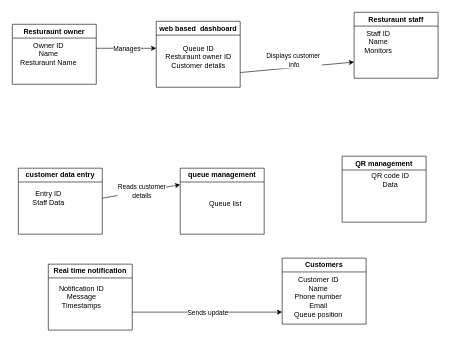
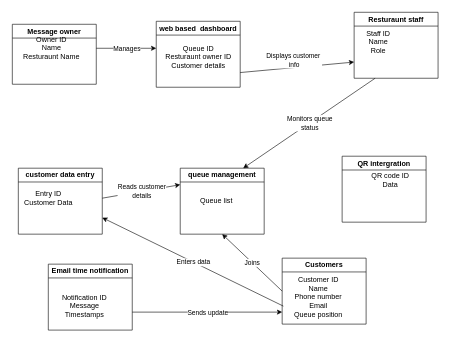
node "Resturaunt owner": label "Resturaunt owner" -> "Message owner"
node "Staff ID Name Monitors": label "Staff ID Name Monitors" -> "Staff ID Name Role"
node "Owner ID Name Resturaunt Name": moved (48, 54) -> (51, 48)
edge "Resturaunt staff" -> "queue management": added, label "Monitors queue status"
node "QR management": label "QR management" -> "QR intergration"
node "Entry ID Staff Data": label "Entry ID Staff Data" -> "Entry ID Customer Data"
node "Queue list": moved (225, 204) -> (216, 201)
edge "Customer ID Name Phone number Email Queue position" -> "customer data entry": added, label "Enters data"
edge "Customers" -> "queue management": added, label "Joins"
node "Real time notification": label "Real time notification" -> "Email time notification"
node "Notification ID Message Timestamps": moved (81, 297) -> (84, 306)
